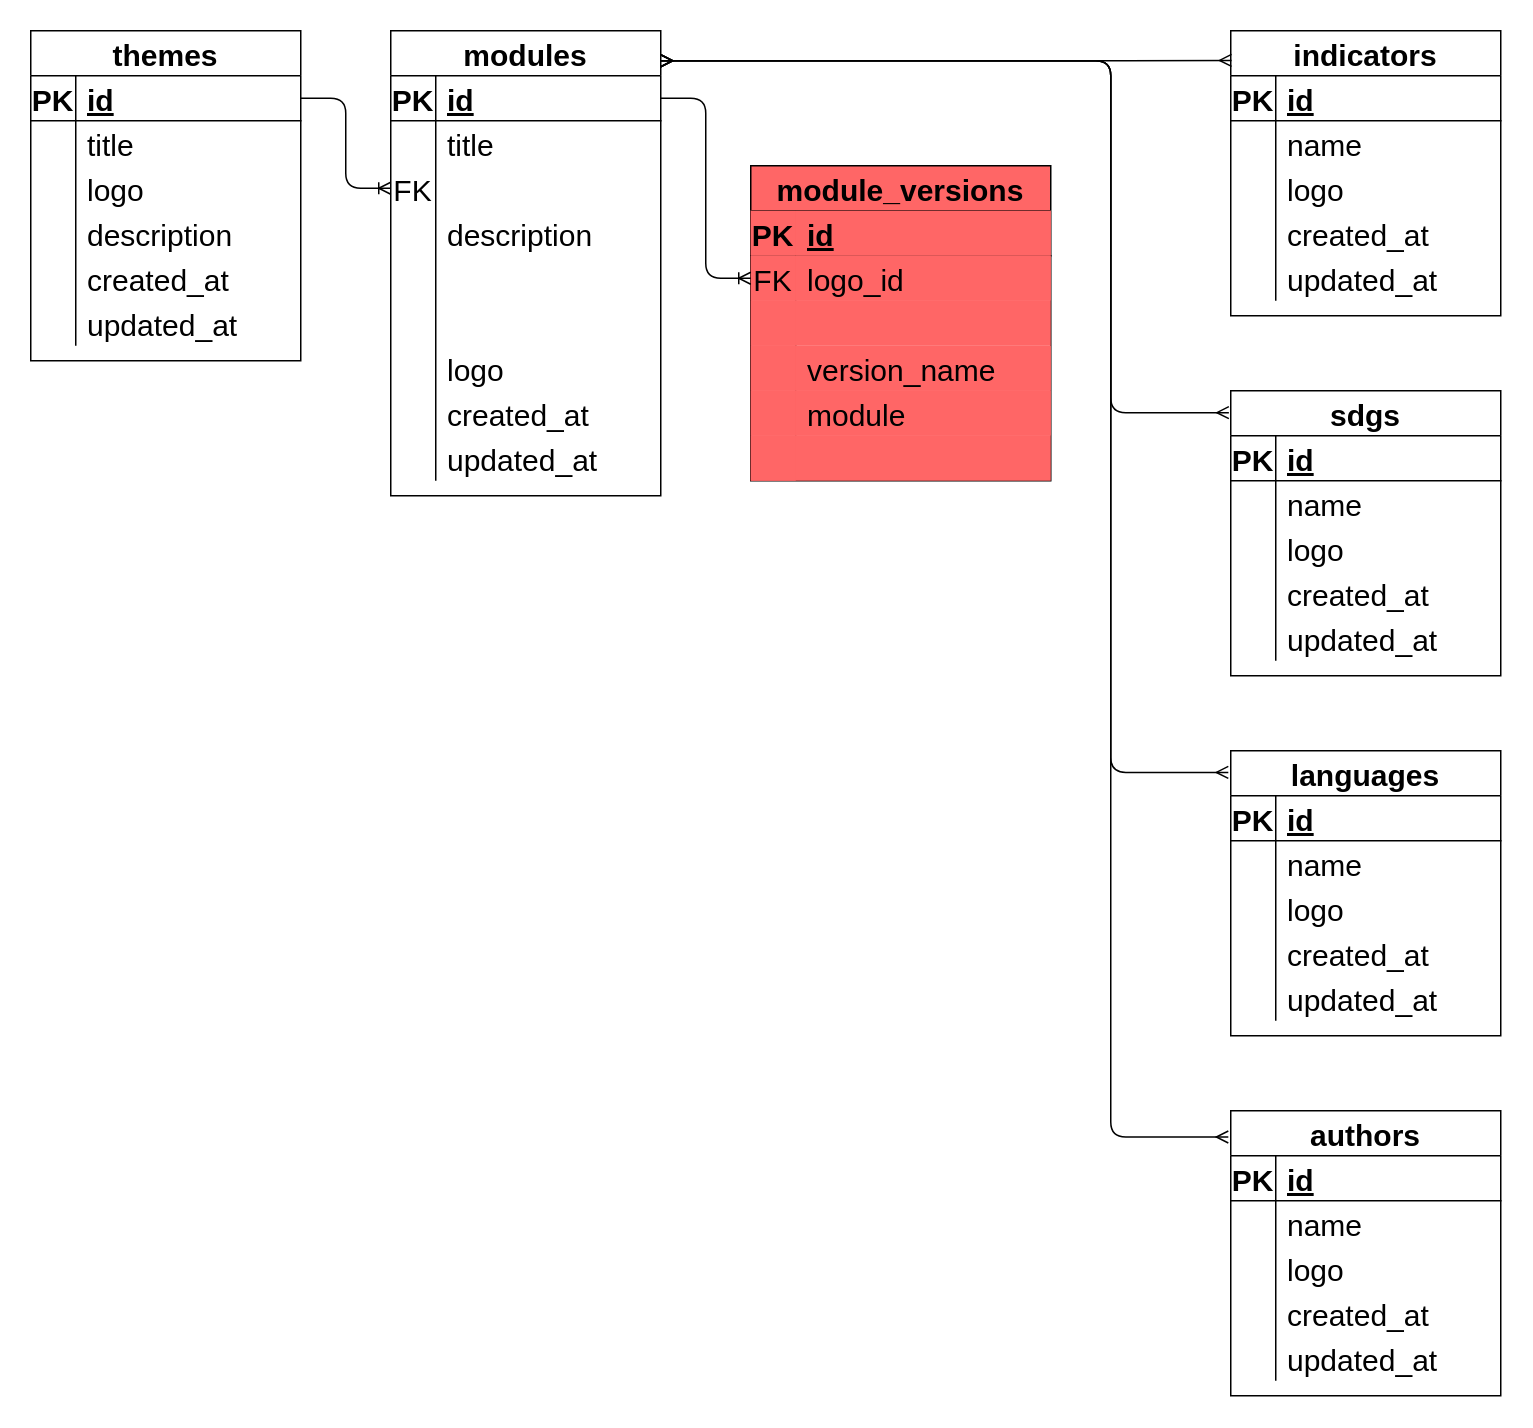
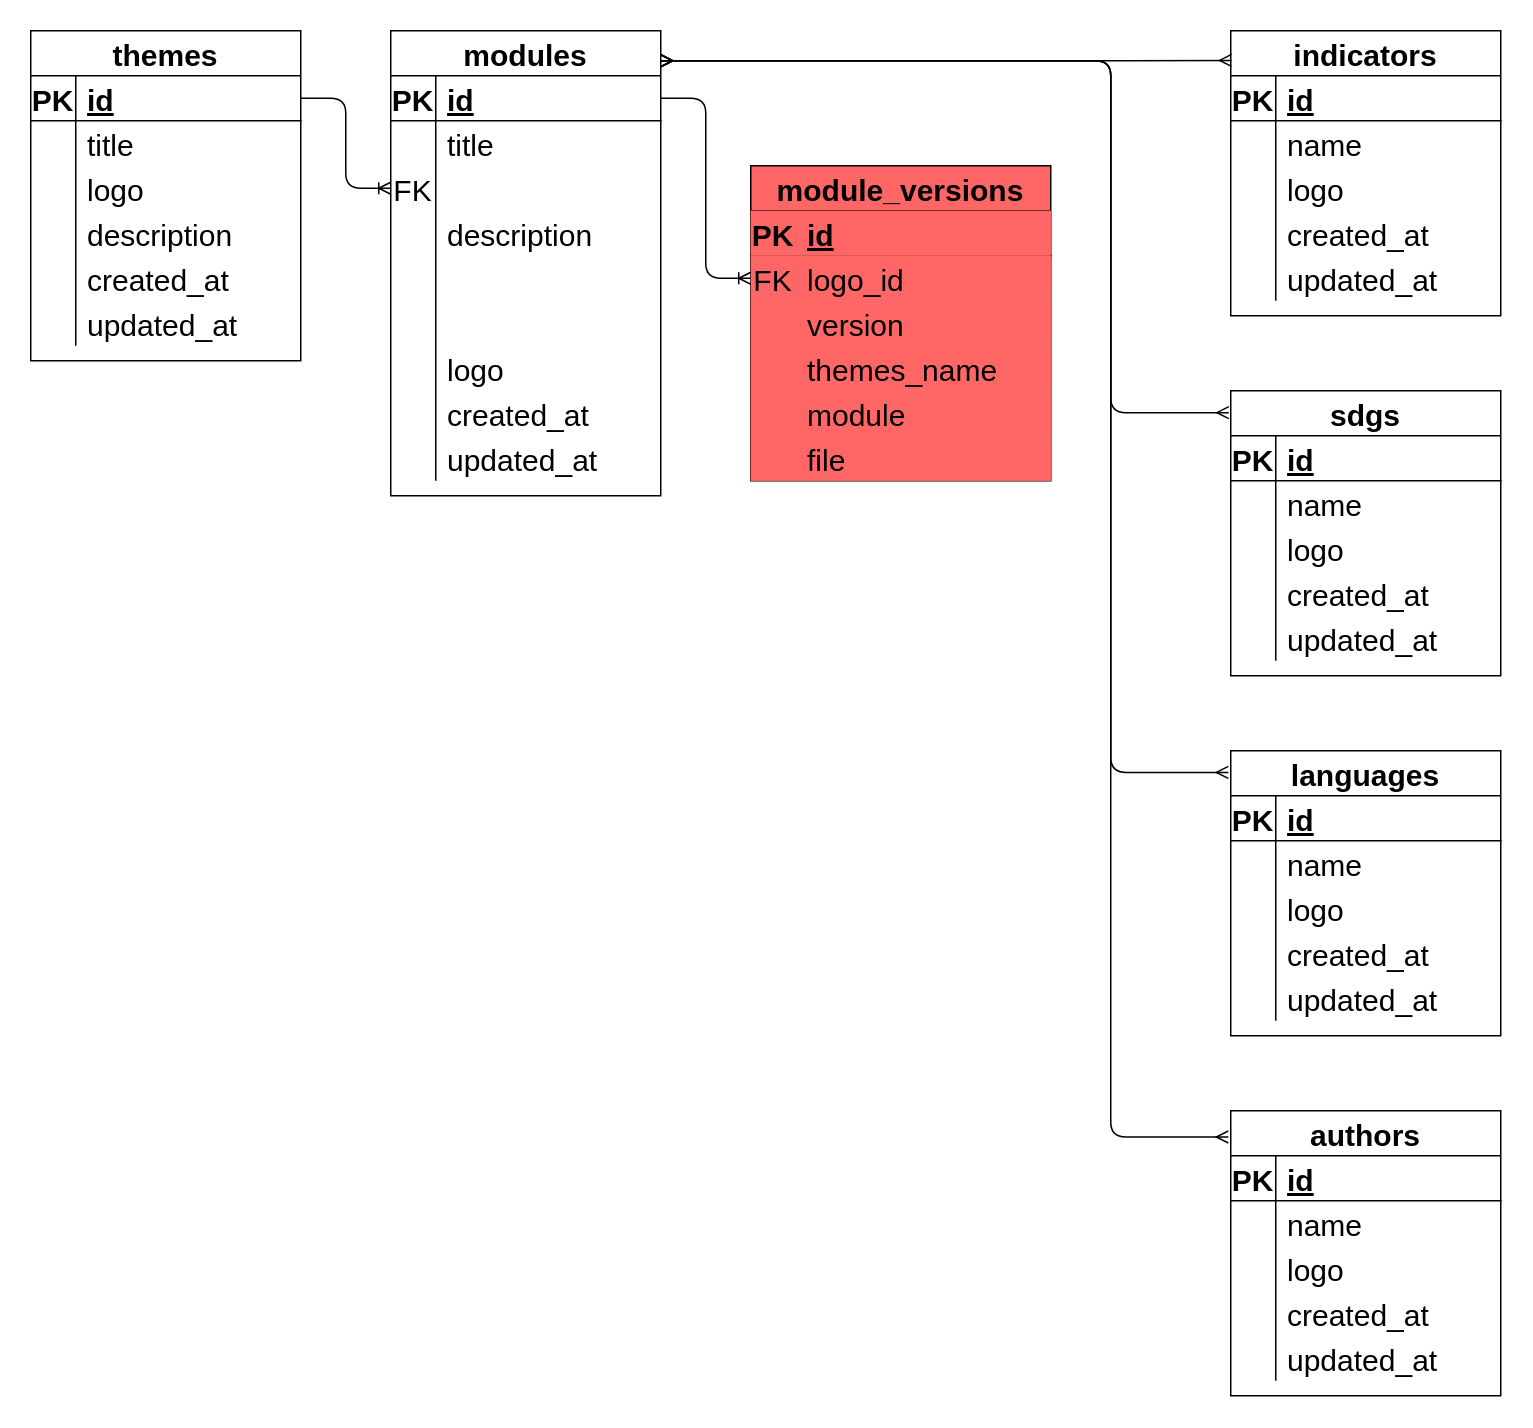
node "version": added
node "version_name": label "version_name" -> "themes_name"
node "file": added
